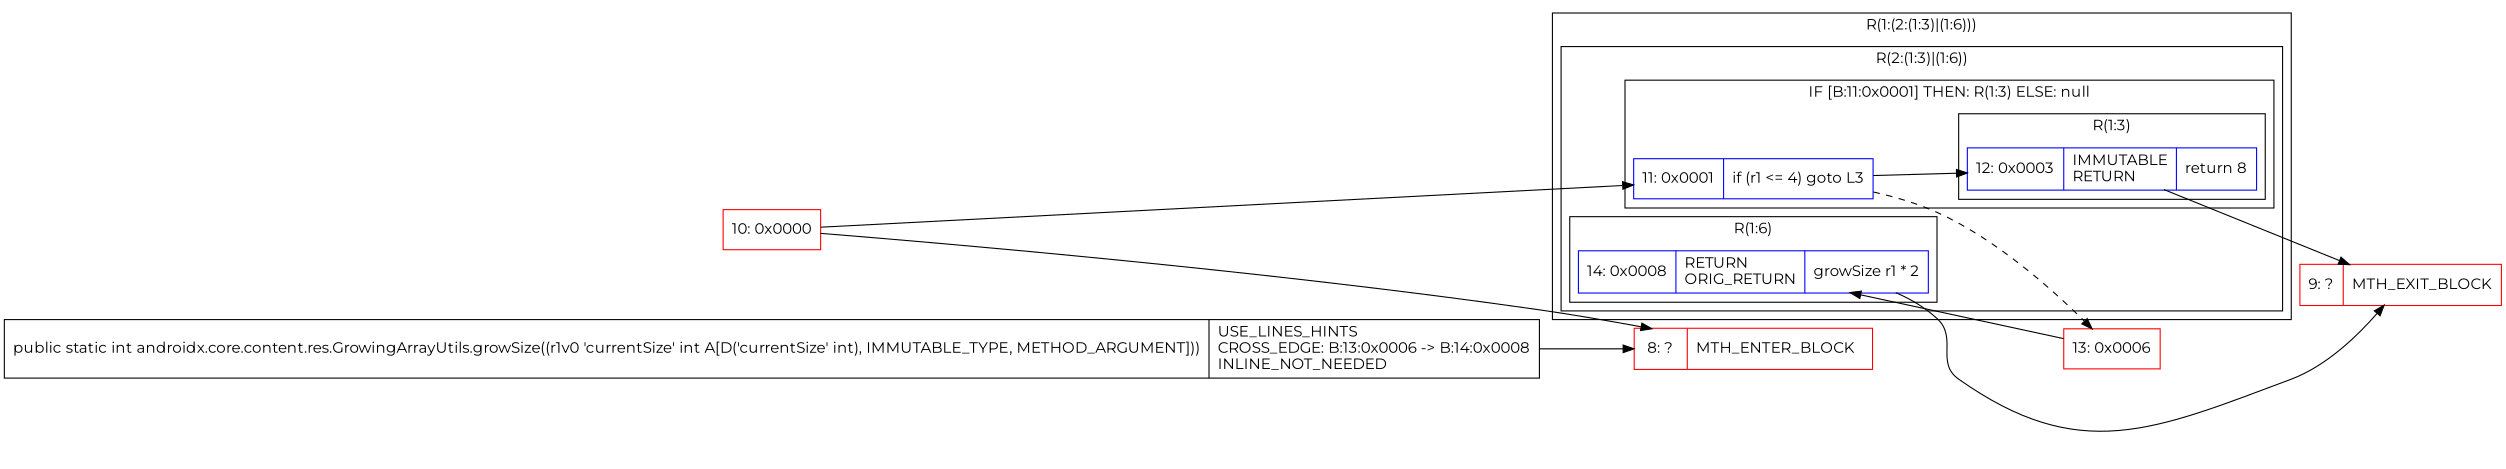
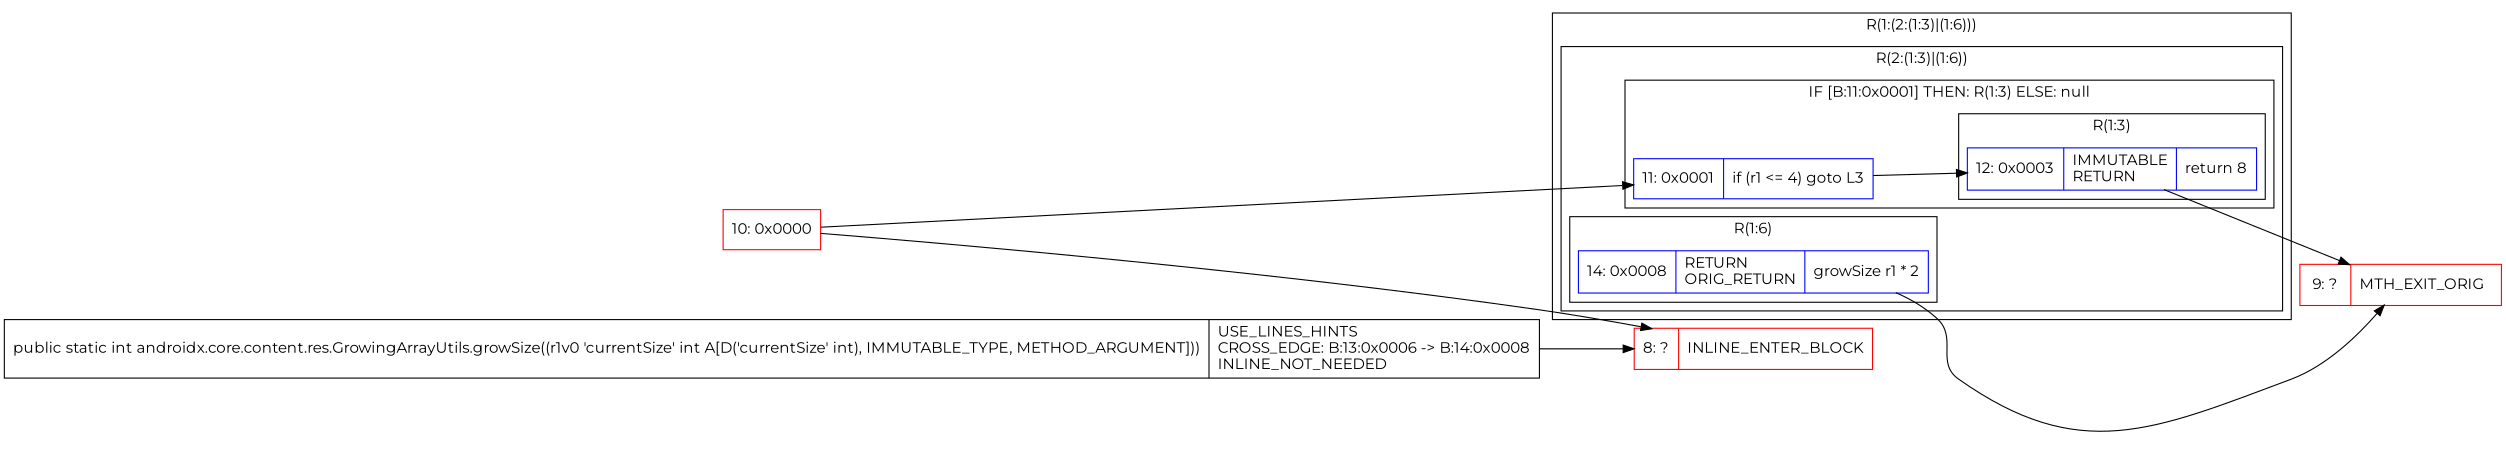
node "9: ?": text "MTH_EXIT_BLOCK" -> "MTH_EXIT_ORIG"
node "8: ?": text "MTH_ENTER_BLOCK" -> "INLINE_ENTER_BLOCK"
node "13: 0x0006": removed
